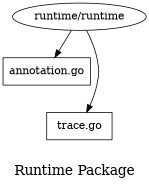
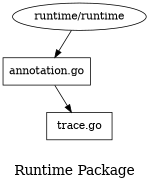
edge "runtime/runtime" -> "trace.go": now "annotation.go" -> "trace.go"
